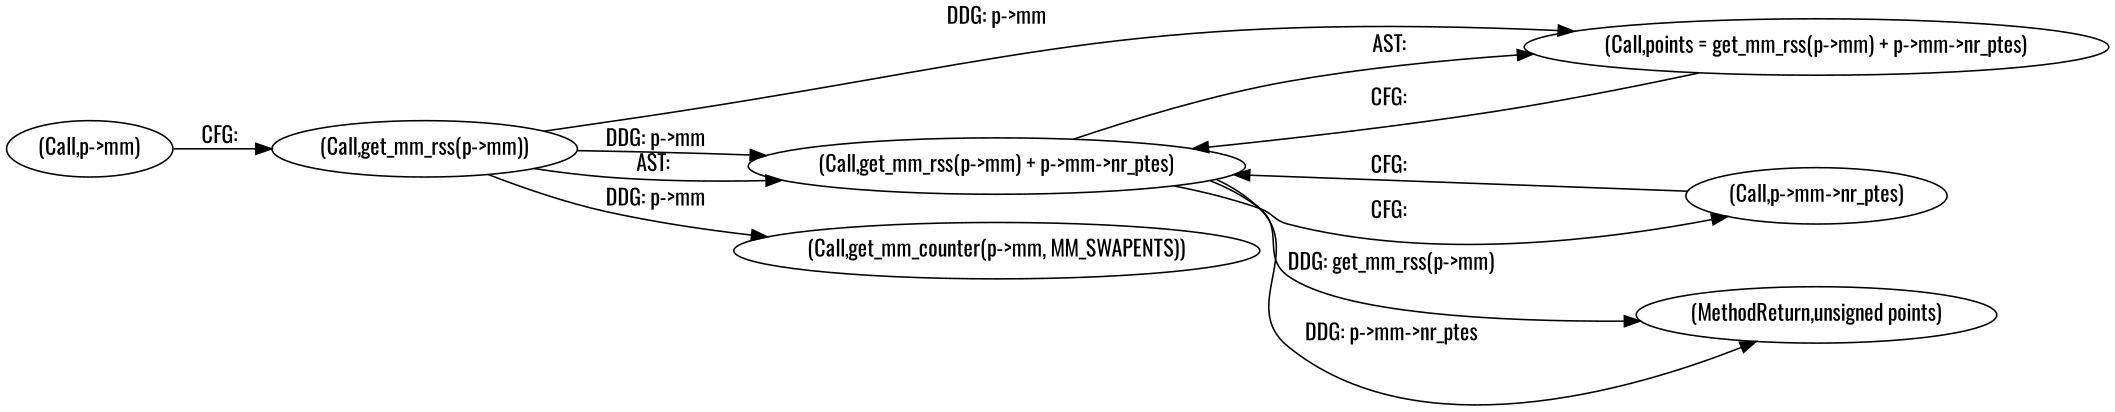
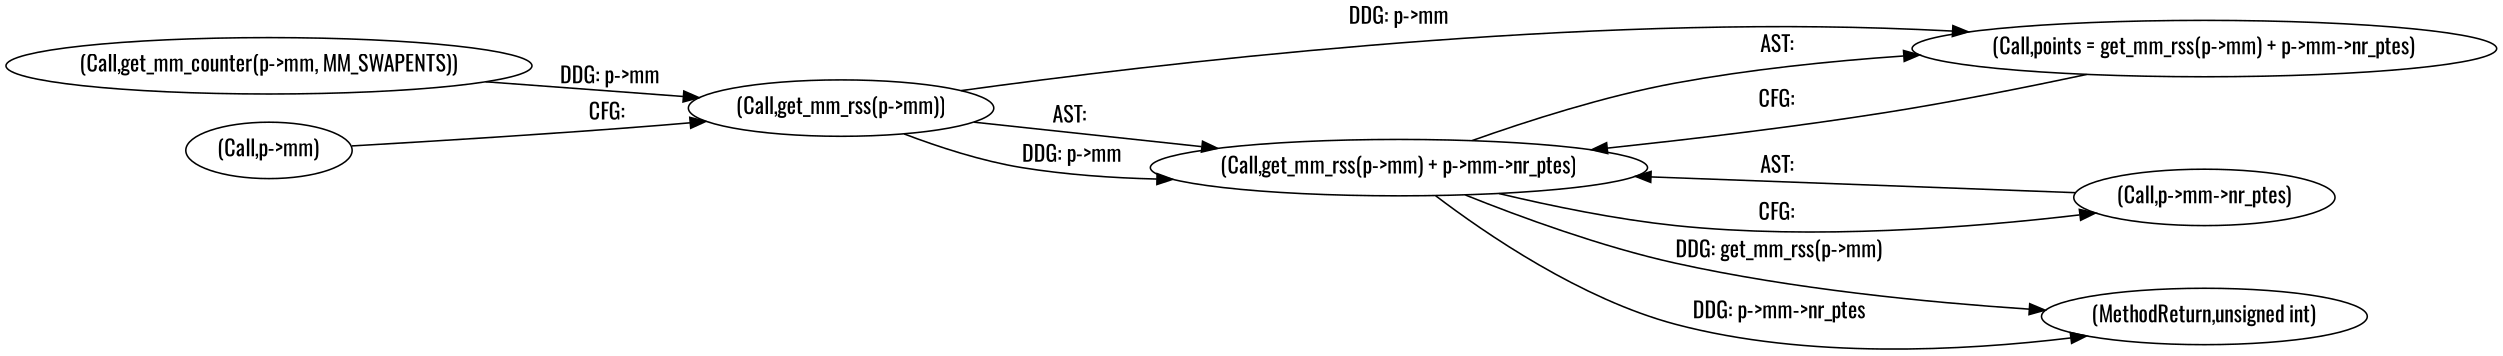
edge "(Call,p->mm->nr_ptes)" -> "(Call,get_mm_rss(p->mm) + p->mm->nr_ptes)": label "CFG: " -> "AST: "
edge "(Call,get_mm_rss(p->mm))" -> "(Call,get_mm_counter(p->mm, MM_SWAPENTS))": reversed
node "(MethodReturn,unsigned points)": label "(MethodReturn,unsigned points)" -> "(MethodReturn,unsigned int)"
